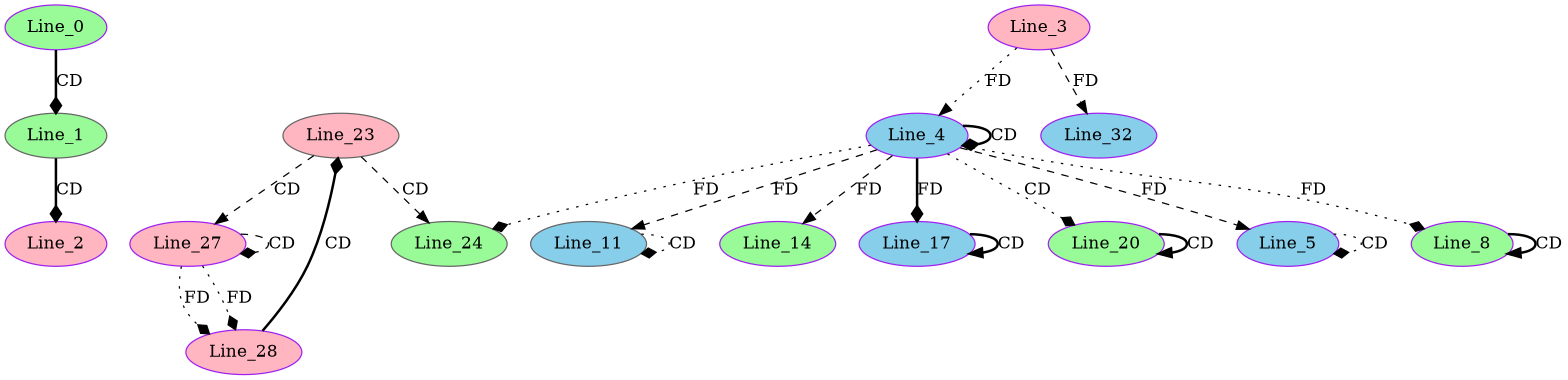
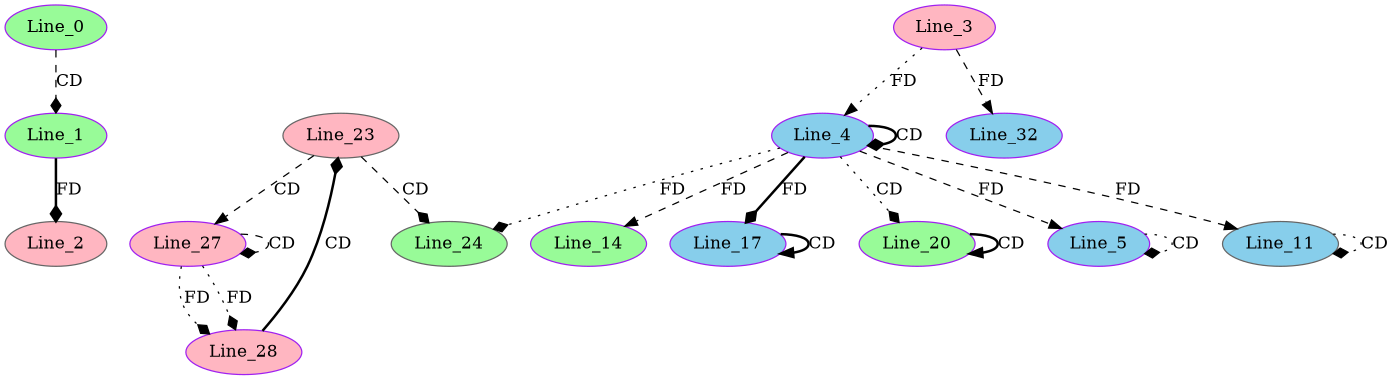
edge "Line_0" -> "Line_1": style bold -> dashed
node "Line_1": color gray40 -> purple
edge "Line_23" -> "Line_24": arrowhead normal -> diamond
edge "Line_1" -> "Line_2": label "CD" -> "FD"
node "Line_2": color purple -> gray40
node "Line_8": removed
